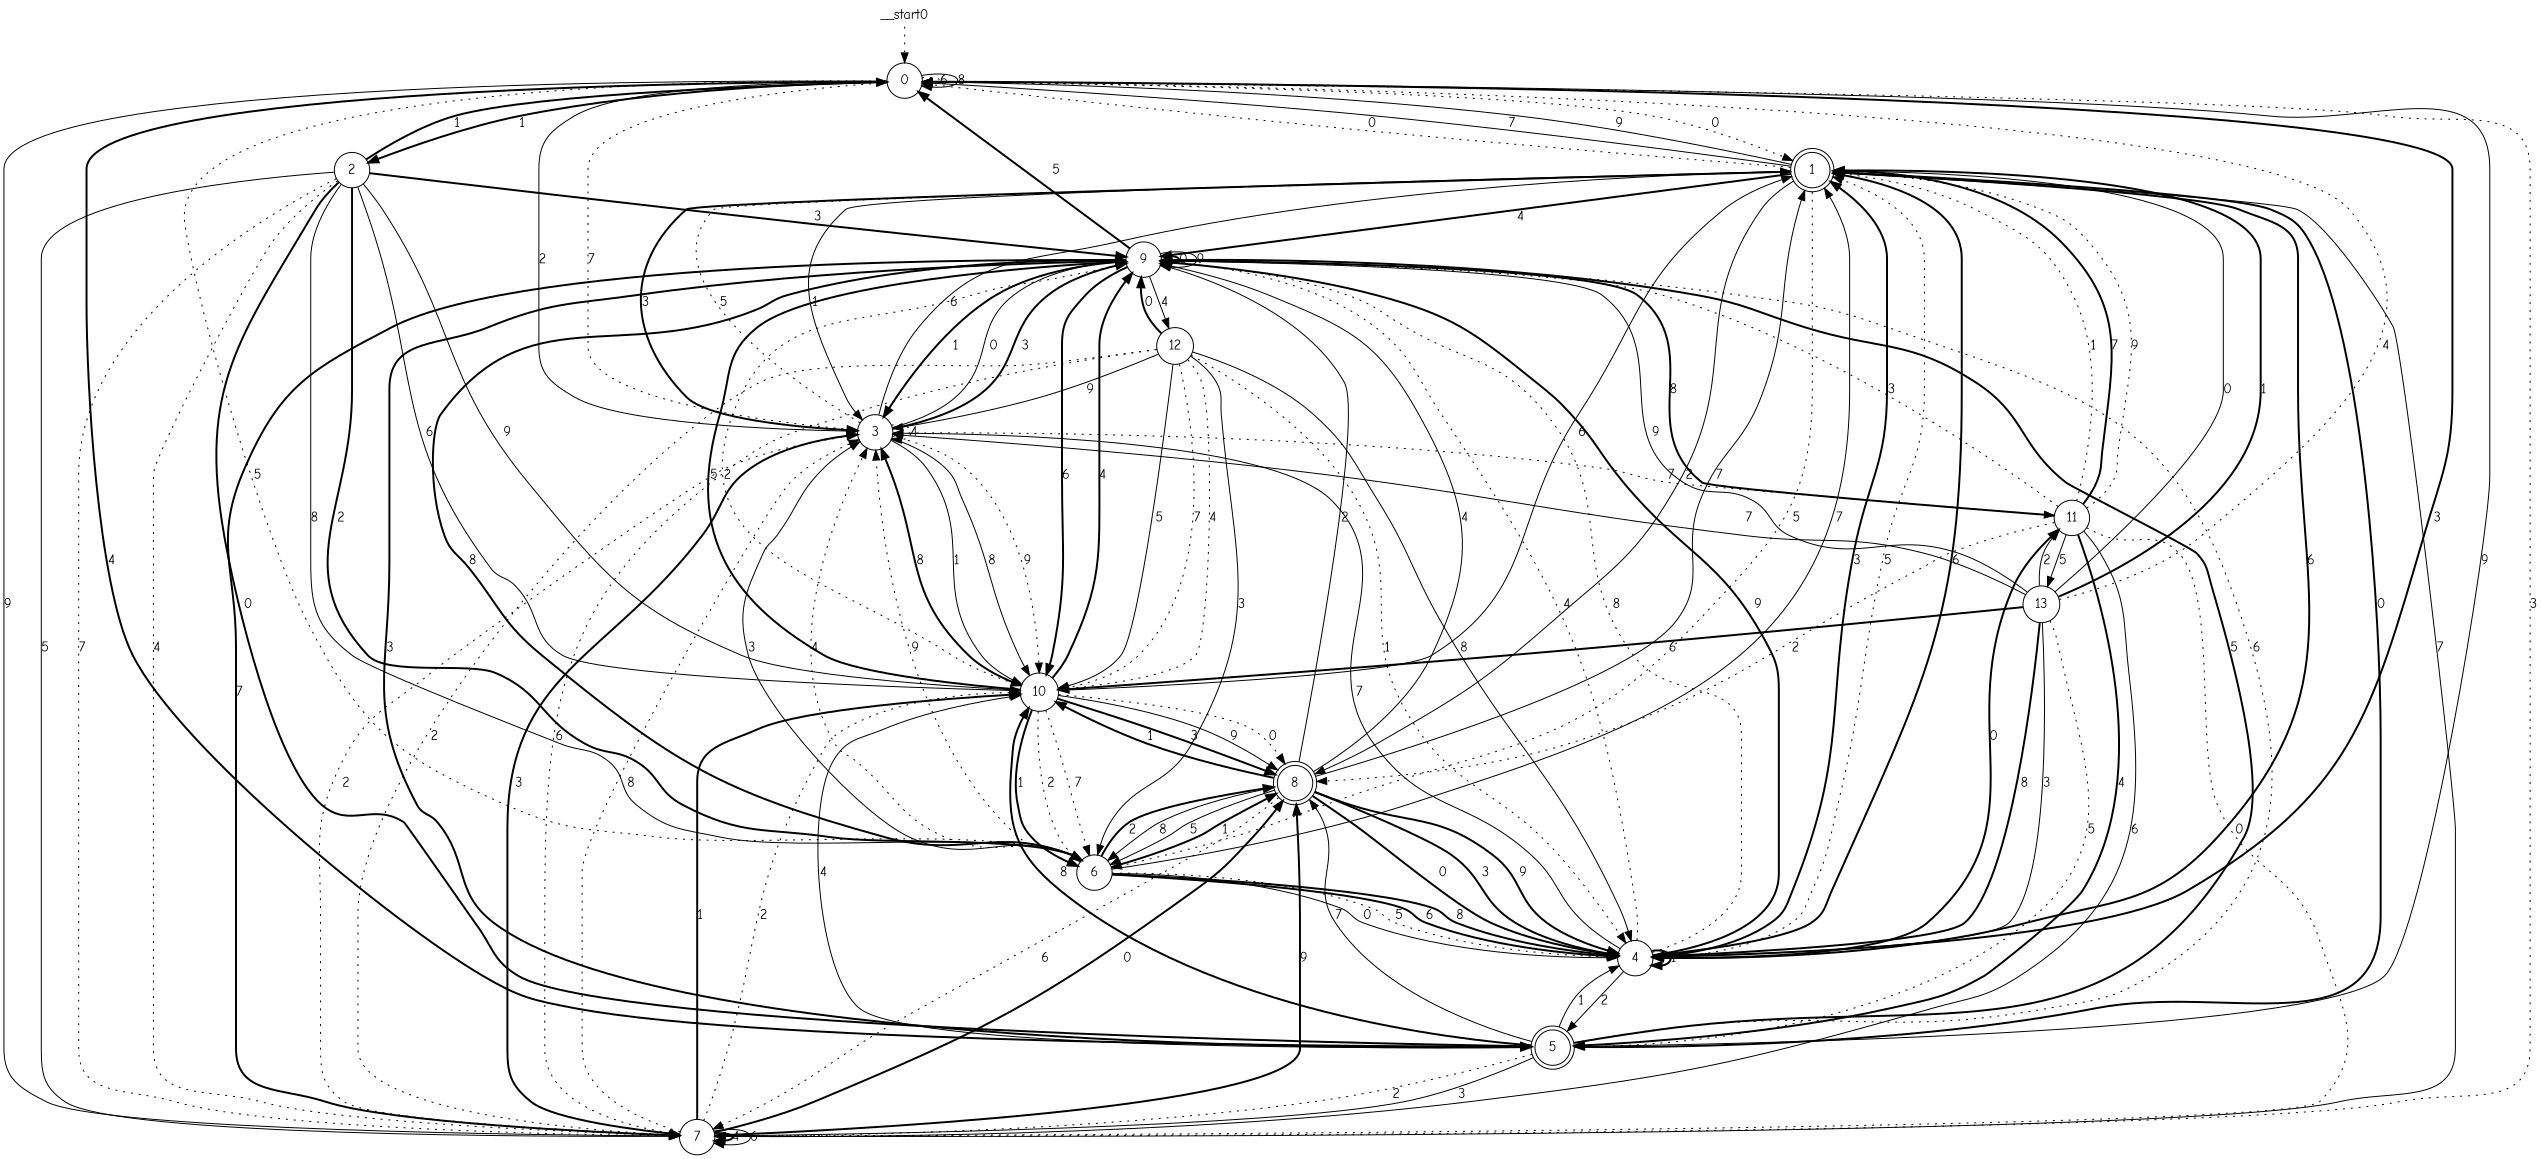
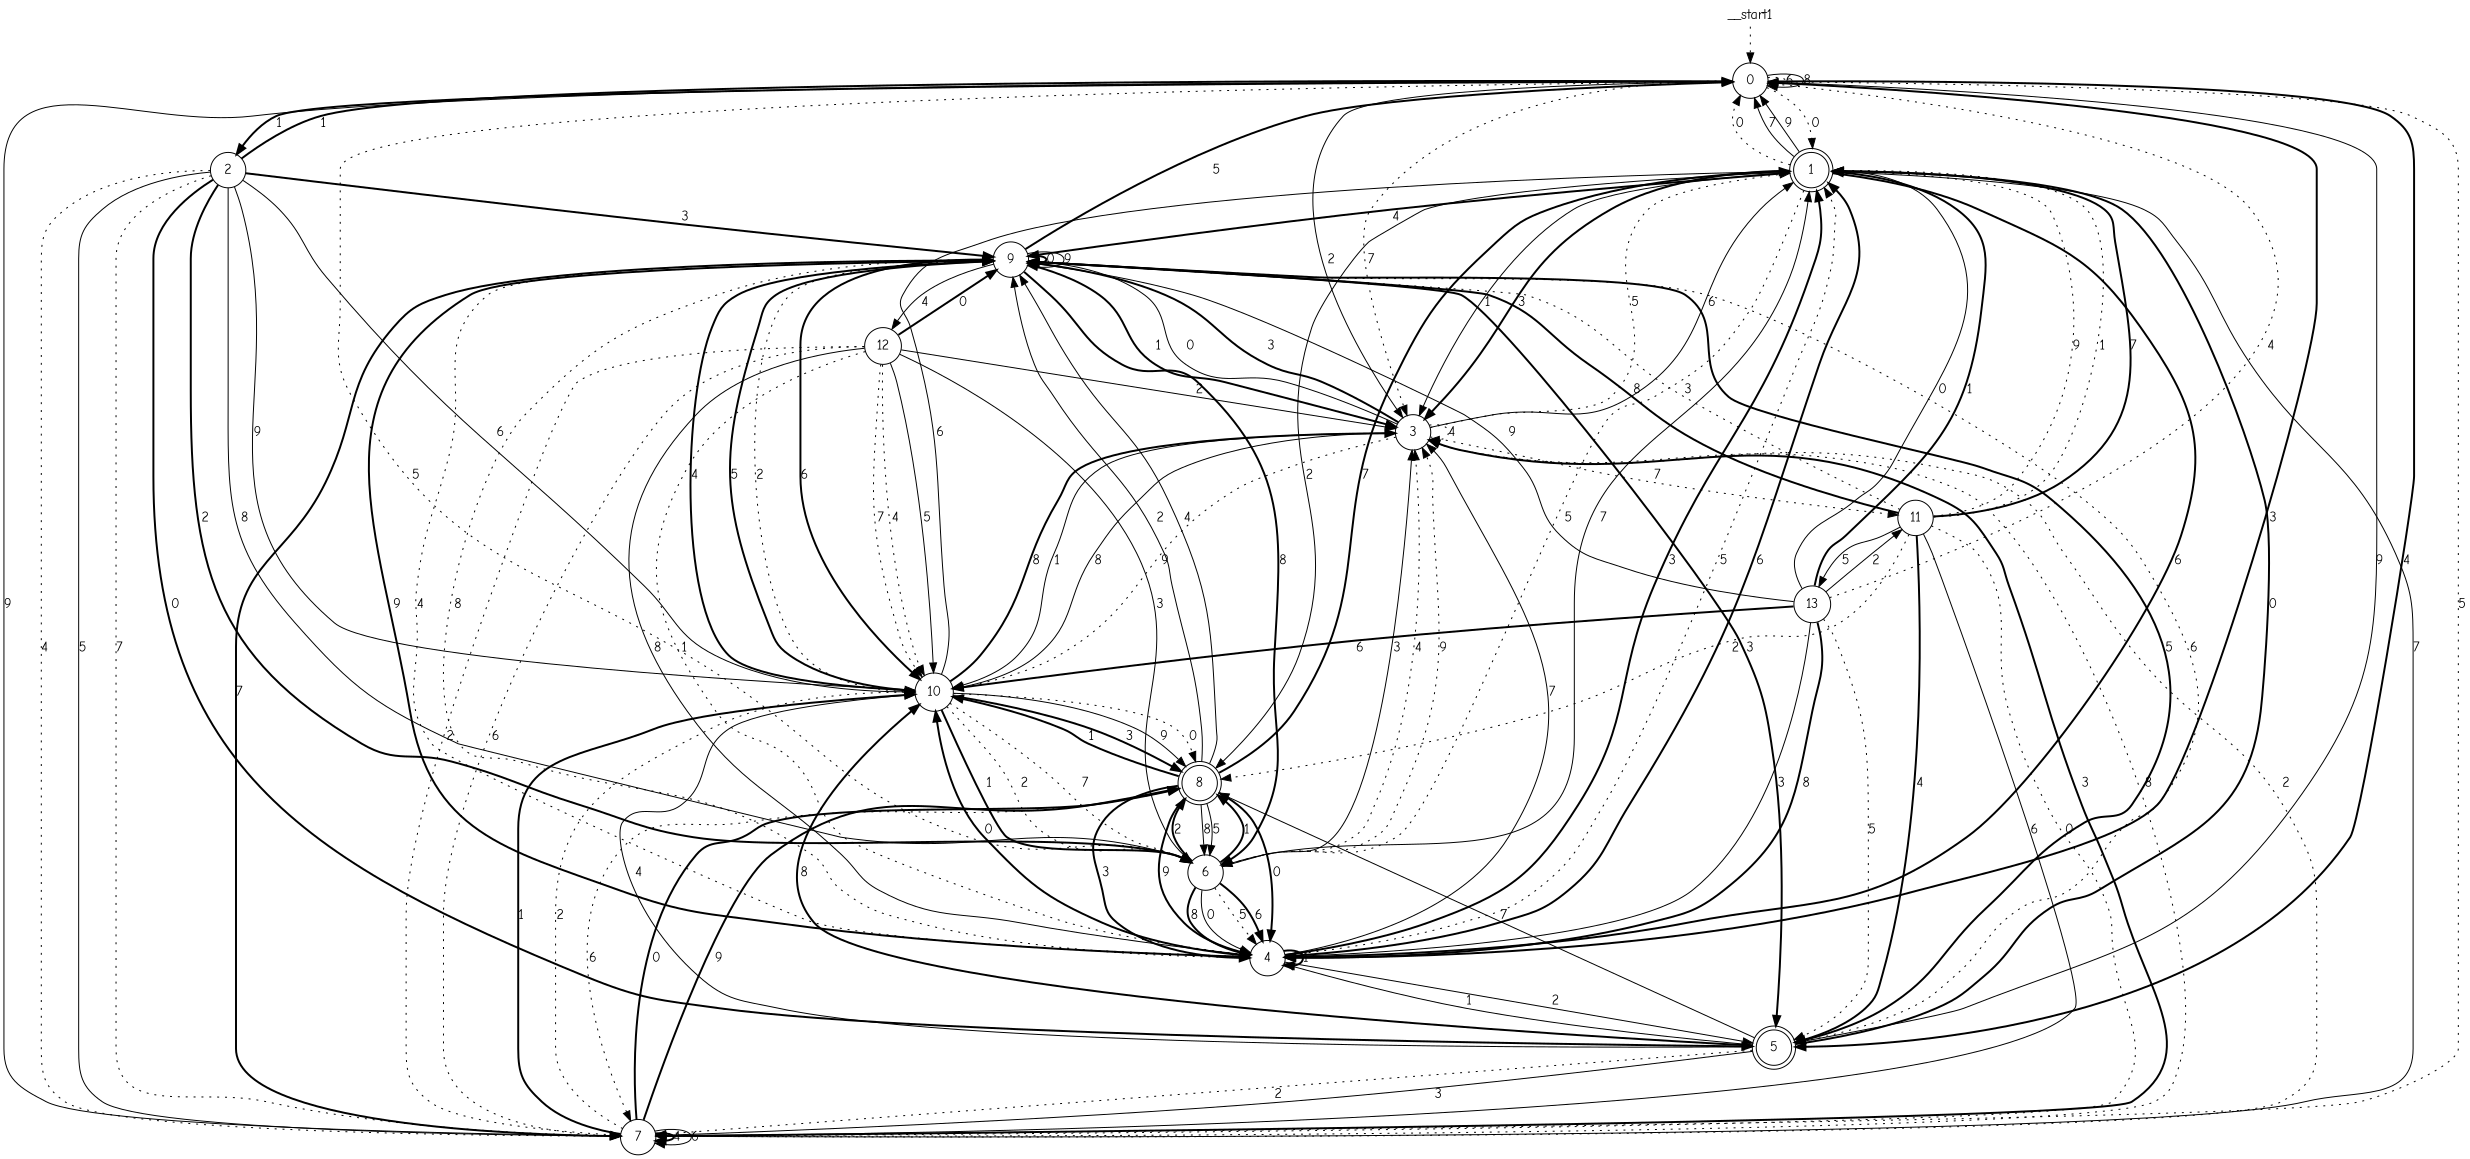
node "__start0": label "__start0" -> "__start1"
edge "12" -> "3": label "9" -> "2"
edge "13" -> "3": removed, label "7"
edge "8" -> "1": style solid -> bold
edge "7" -> "0": label "3" -> "5"
edge "4" -> "11": now "4" -> "10"
